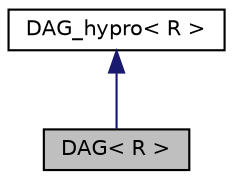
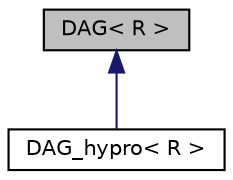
edge "DAG< R >" -> "DAG_hypro< R >": reversed
